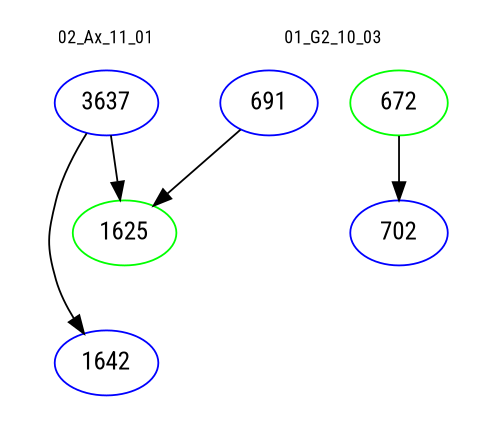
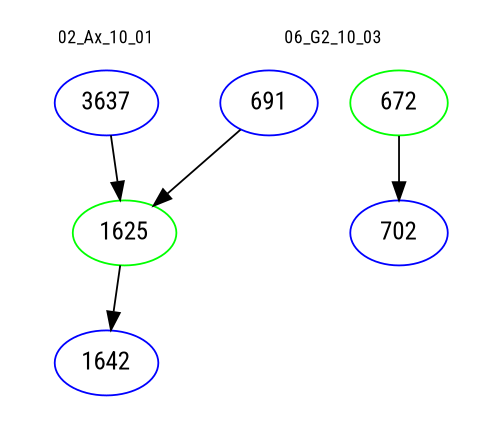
cluster "02_Ax_11_01": label "02_Ax_11_01" -> "02_Ax_10_01"
cluster "01_G2_10_03": label "01_G2_10_03" -> "06_G2_10_03"
edge "3637" -> "1642": now "1625" -> "1642"
